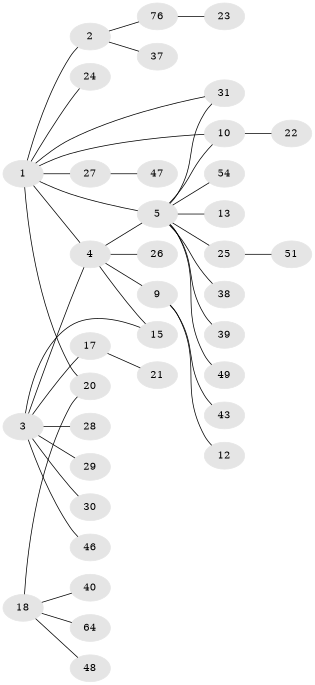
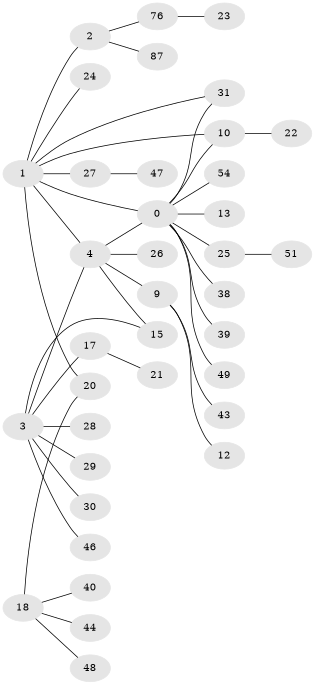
node "37": label "37" -> "87"
node "5": label "5" -> "0"
node "64": label "64" -> "44"
